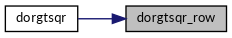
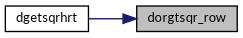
node "dorgtsqr": label "dorgtsqr" -> "dgetsqrhrt"
